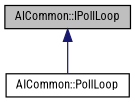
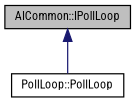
node "AICommon::PollLoop": label "AICommon::PollLoop" -> "PollLoop::PollLoop"
